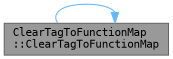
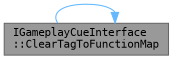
node "ClearTagToFunctionMap ::ClearTagToFunctionMap": label "ClearTagToFunctionMap ::ClearTagToFunctionMap" -> "IGameplayCueInterface ::ClearTagToFunctionMap"
